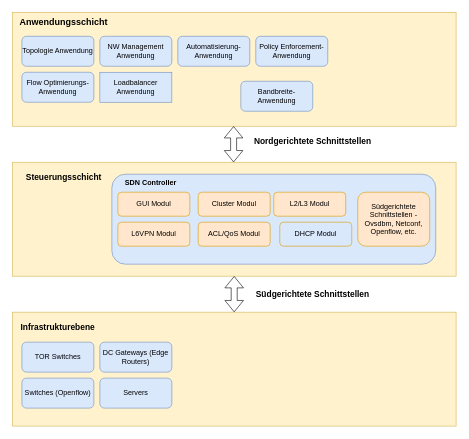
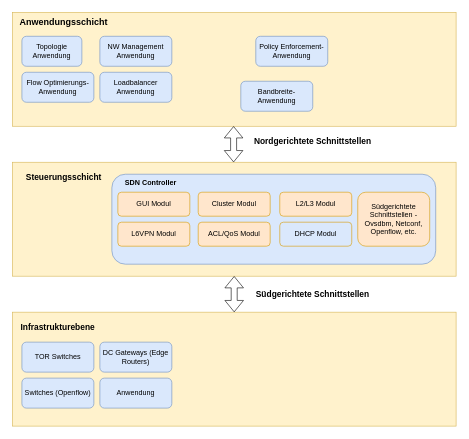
node "Topologie Anwendung": size 72x30 -> 60x30
node "Automatisierung- Anwendung": removed
node "Loadbalancer Anwendung": shape rectangle -> rounded rectangle
node "L2/L3 Modul": moved (310, 204) -> (316, 204)
node "Servers": label "Servers" -> "Anwendung"
